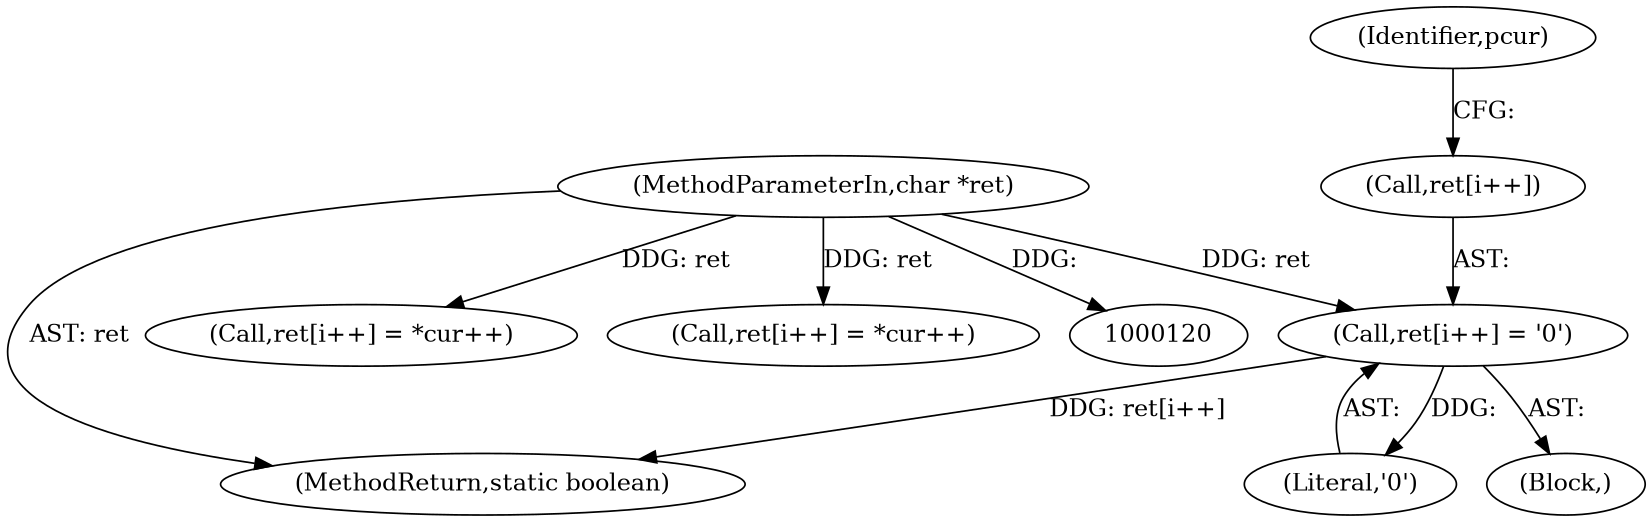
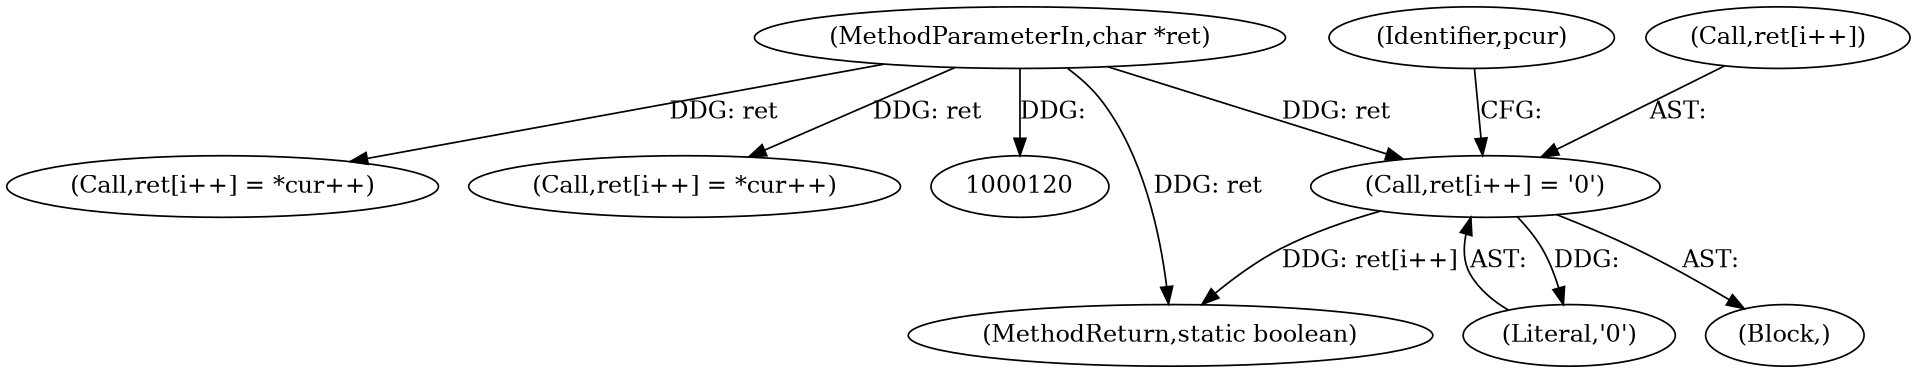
edge "(Identifier,pcur)" -> "(Call,ret[i++])": now "(Identifier,pcur)" -> "(Call,ret[i++] = '0')"
edge "(MethodParameterIn,char *ret)" -> "(MethodReturn,static boolean)": label "AST: ret" -> "DDG: ret"
